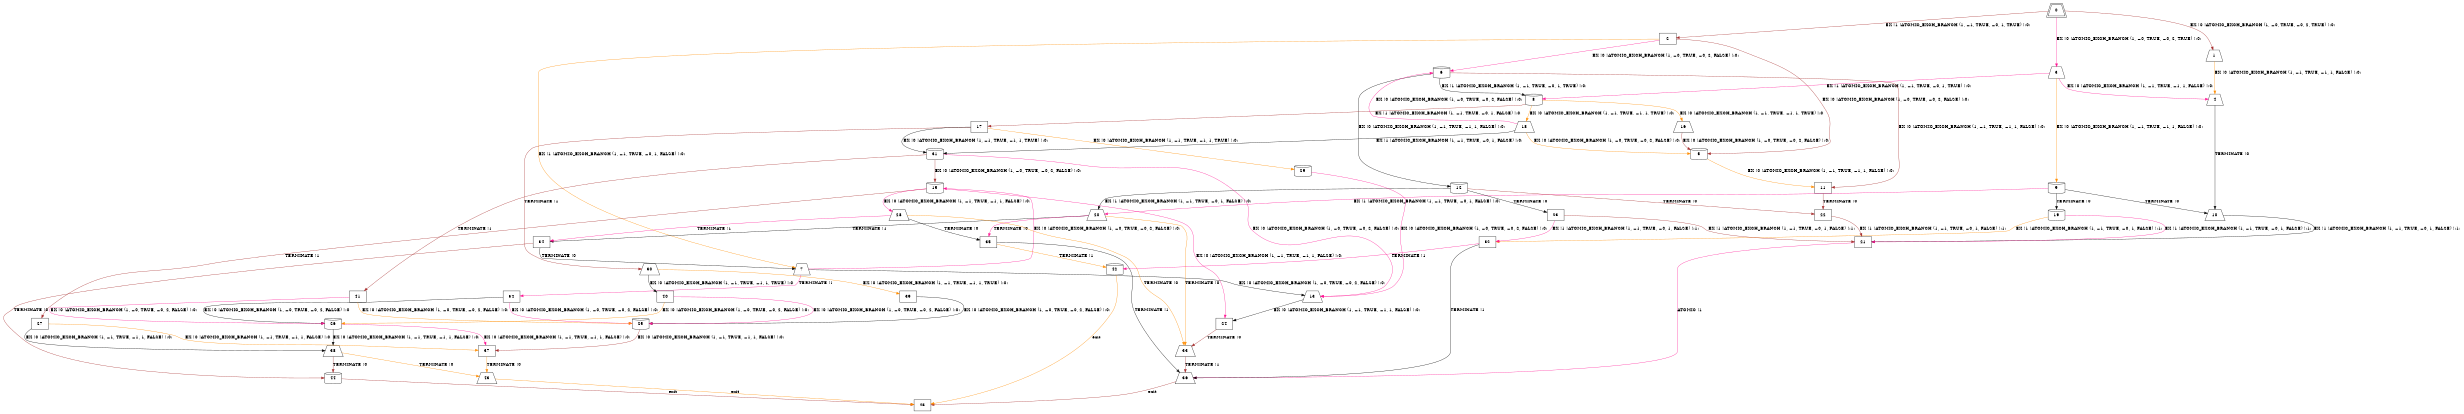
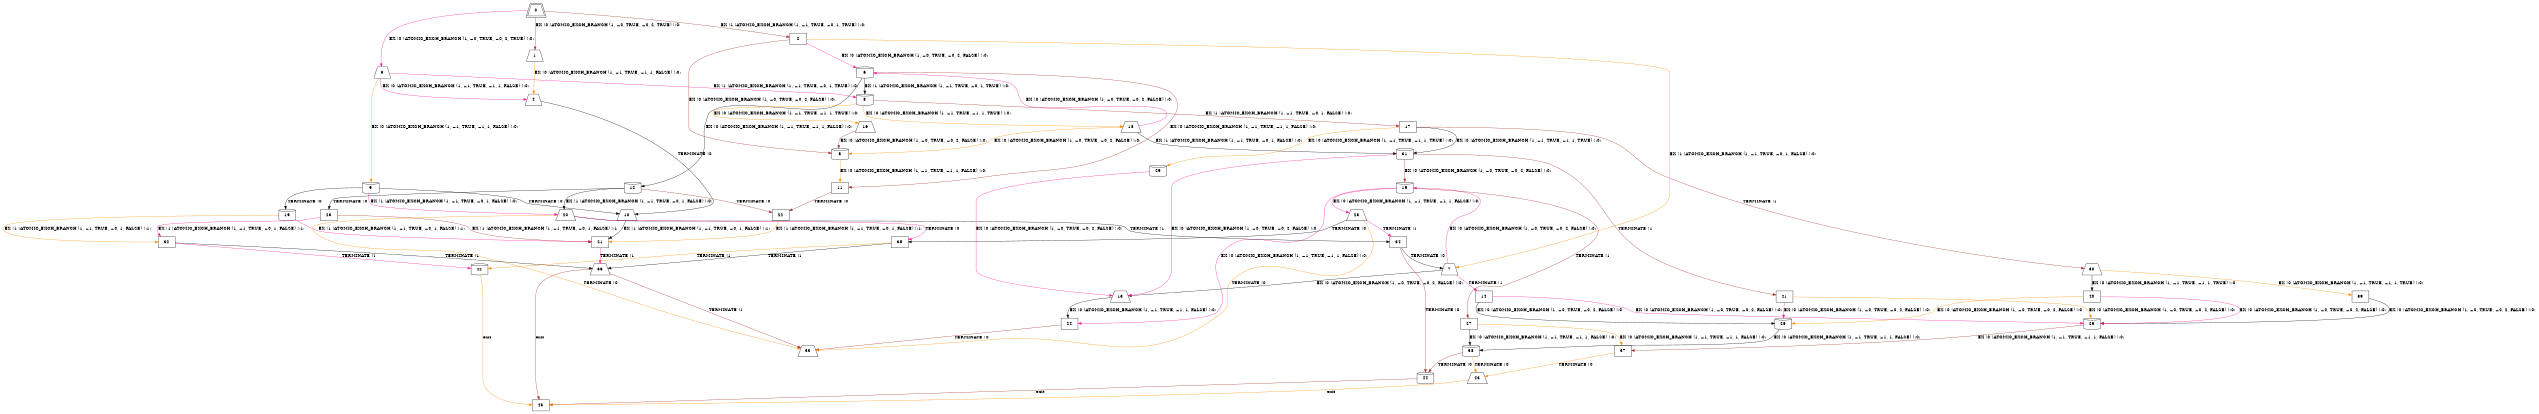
edge "22" -> "21": color brown -> darkorange
node "54": label "54" -> "14"
edge "21" -> "36": label "ATOMIC !1" -> "TERMINATE !1"
edge "26" -> "37": removed, label "EX !0 !ATOMIC_EXCH_BRANCH (1, +1, TRUE, +1, 1, FALSE) !:0:"
node "38": shape trapezium -> cylinder
edge "33" -> "36": reversed
